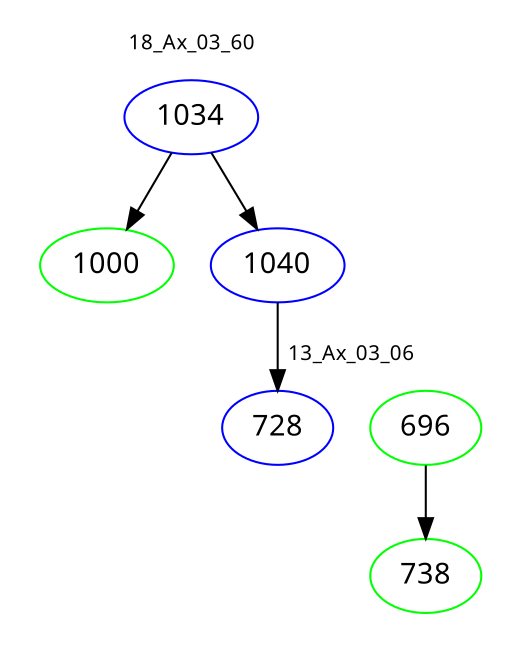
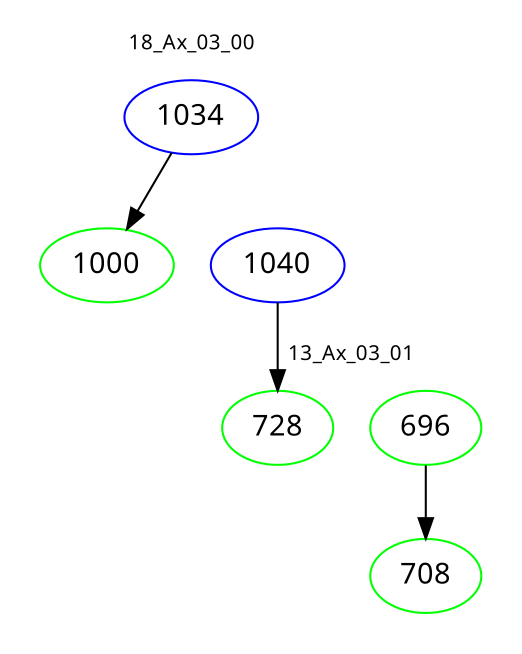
cluster "18_Ax_03_60": label "18_Ax_03_60" -> "18_Ax_03_00"
edge "1034" -> "1040": removed
cluster "13_Ax_03_06": label "13_Ax_03_06" -> "13_Ax_03_01"
node "728": color blue -> green
node "738": label "738" -> "708"
